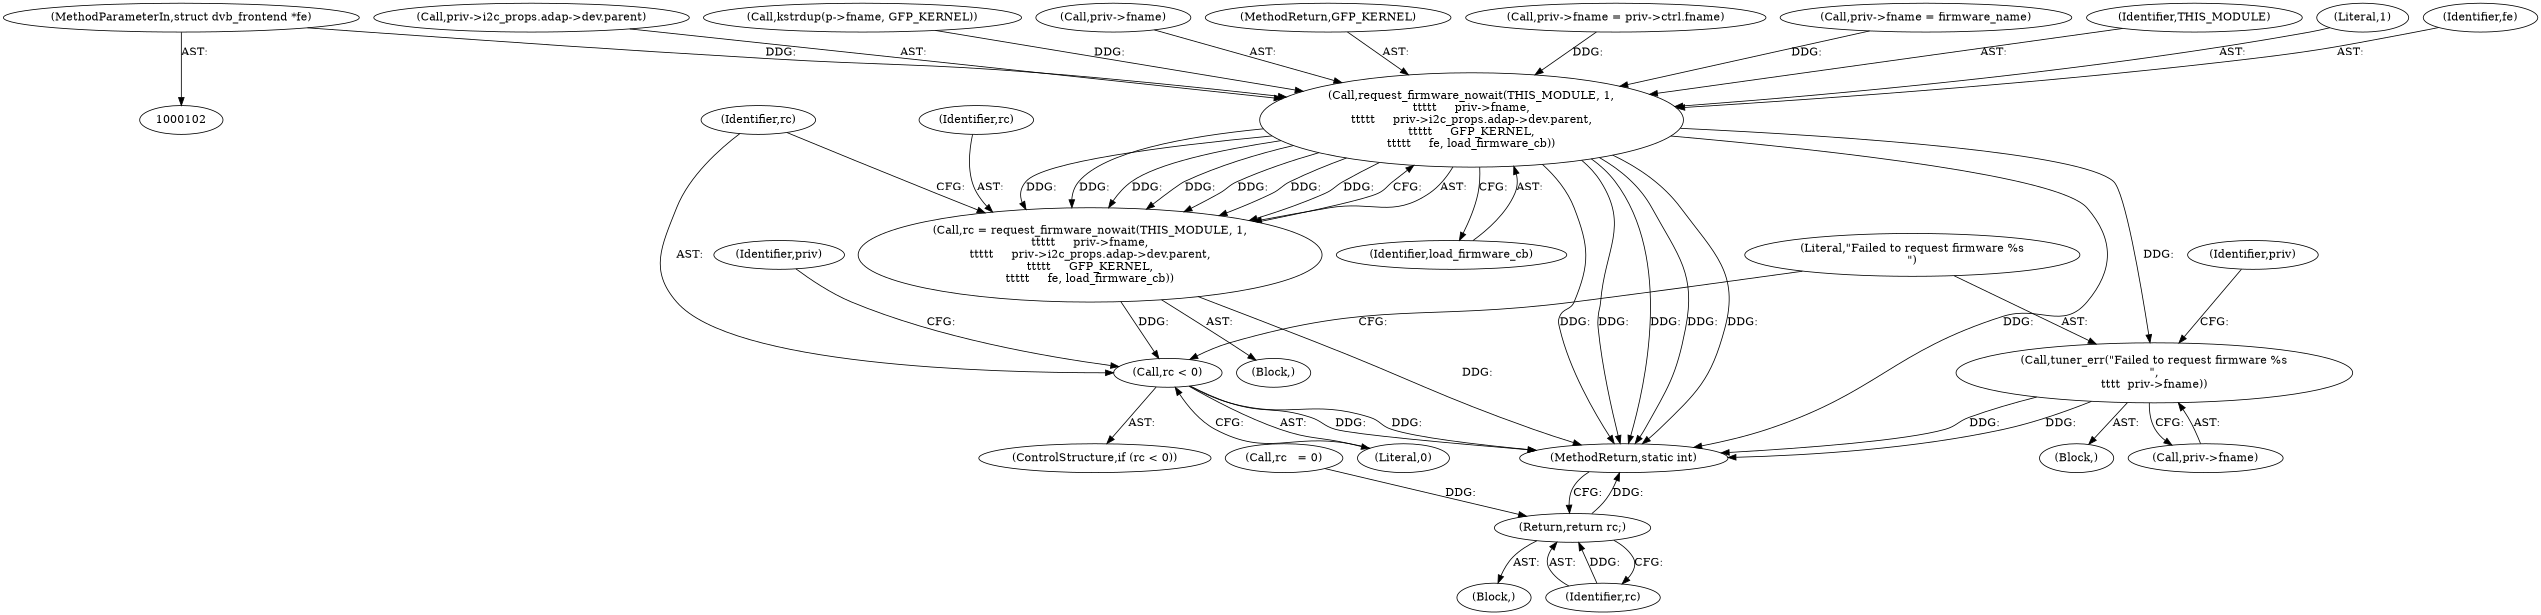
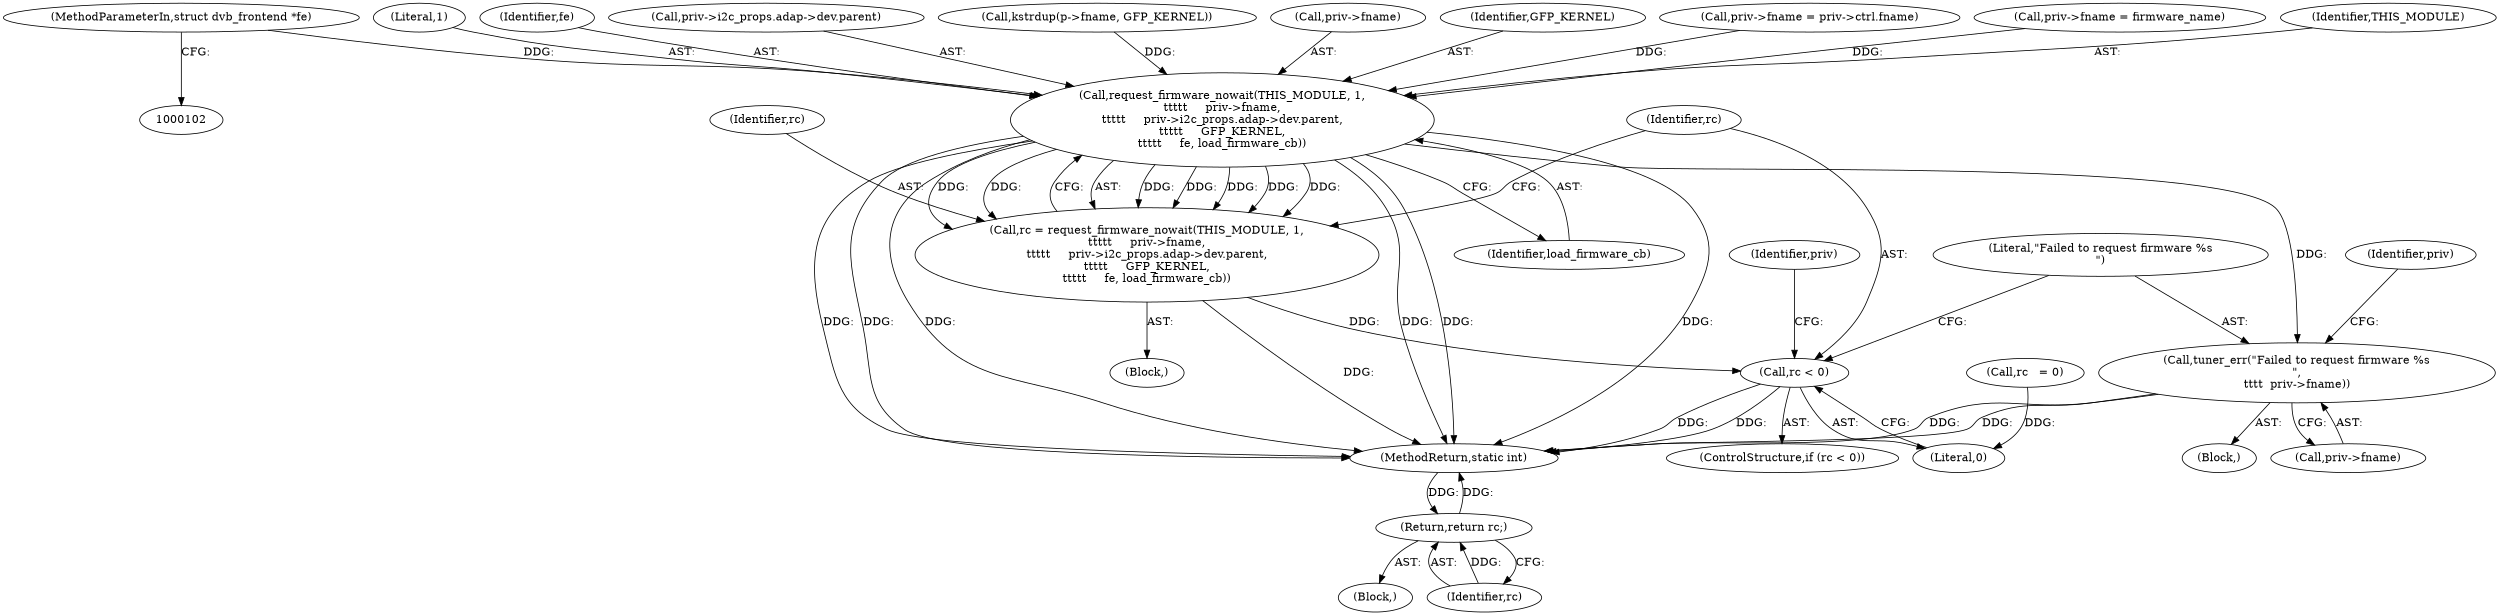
node "(MethodReturn,GFP_KERNEL)": label "(MethodReturn,GFP_KERNEL)" -> "(Identifier,GFP_KERNEL)"
edge "(MethodParameterIn,struct dvb_frontend *fe)" -> "1000102": label "AST: " -> "CFG: "
edge "(Call,rc   = 0)" -> "(Return,return rc;)": now "(Call,rc   = 0)" -> "(Literal,0)"
edge "(MethodReturn,static int)" -> "(Return,return rc;)": label "CFG: " -> "DDG: "
